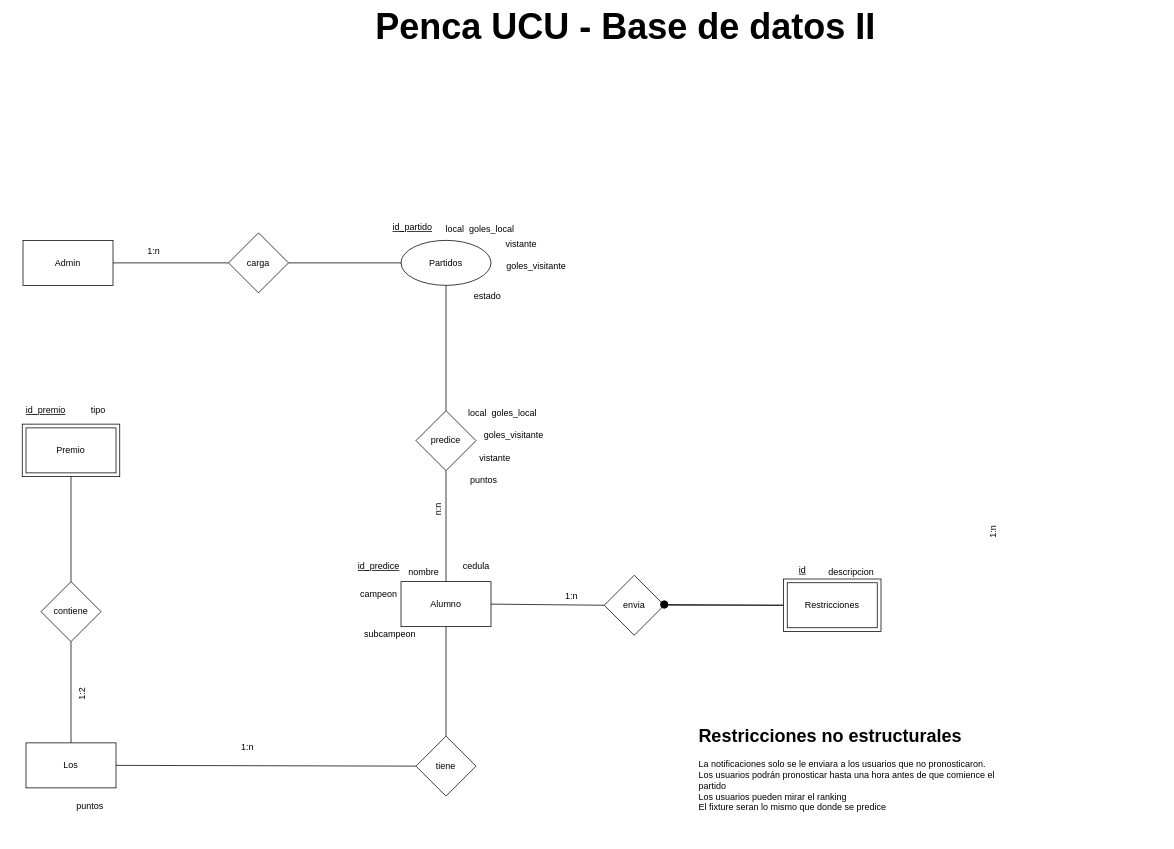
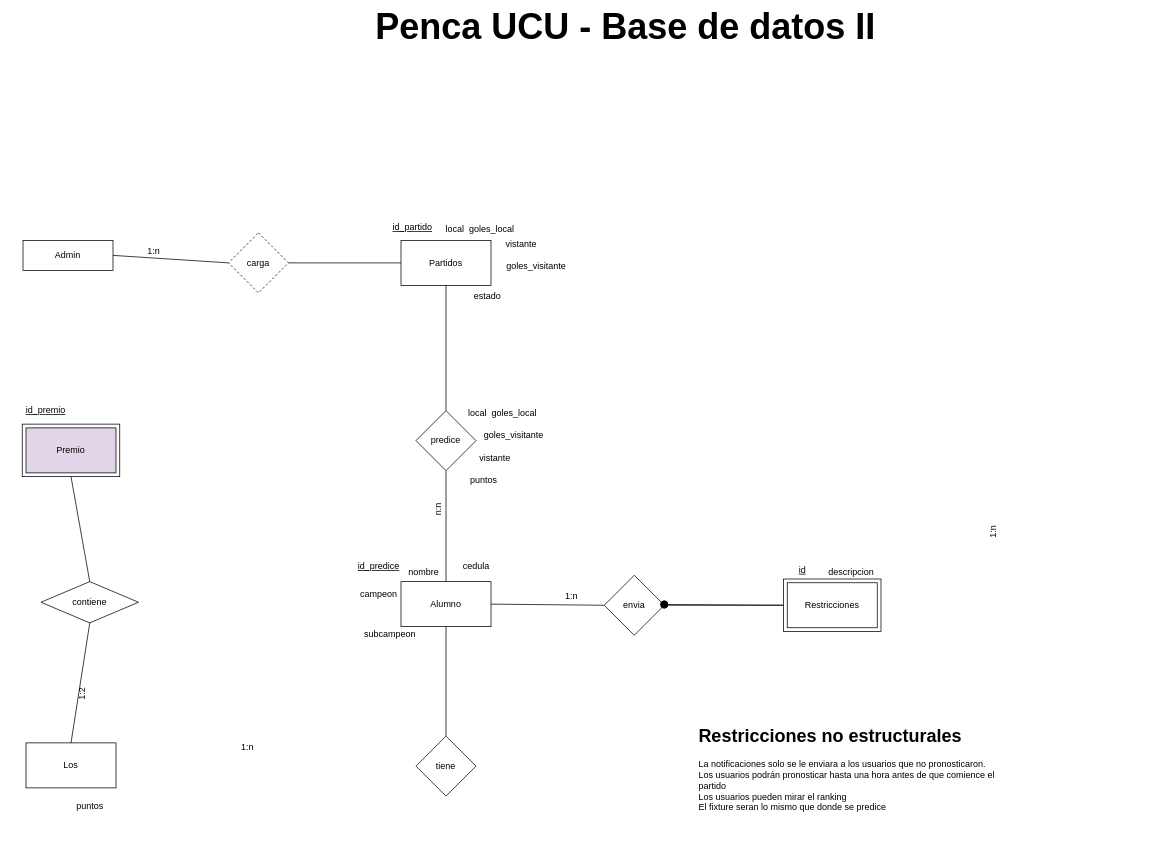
node "Admin": size 90x45 -> 90x30
node "carga": style solid -> dashed
node "Partidos": shape ellipse -> rectangle
node "tipo": removed
node "Premio": fillcolor #ffffff -> #e1d5e7
node "contiene": size 60x60 -> 98x41
edge "Los" -- "tiene": removed
